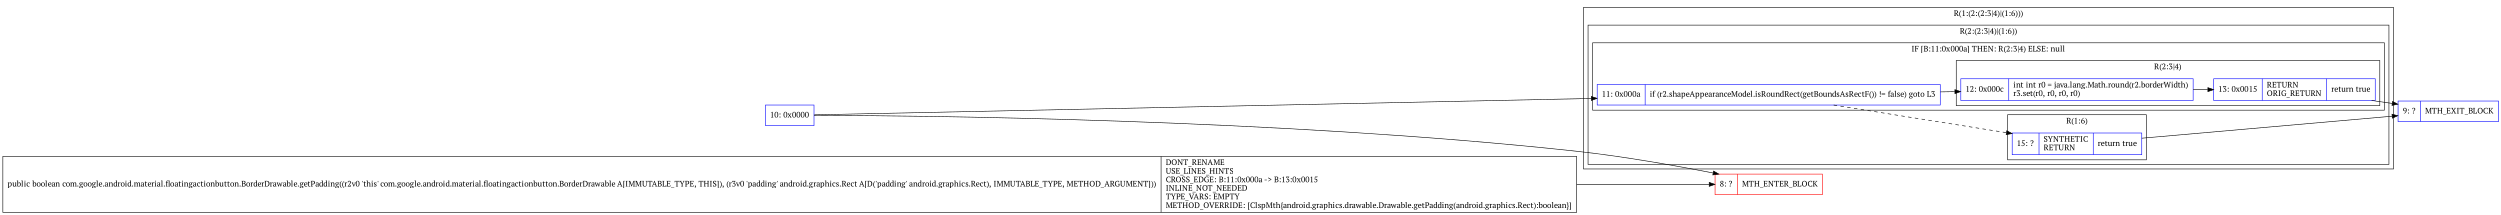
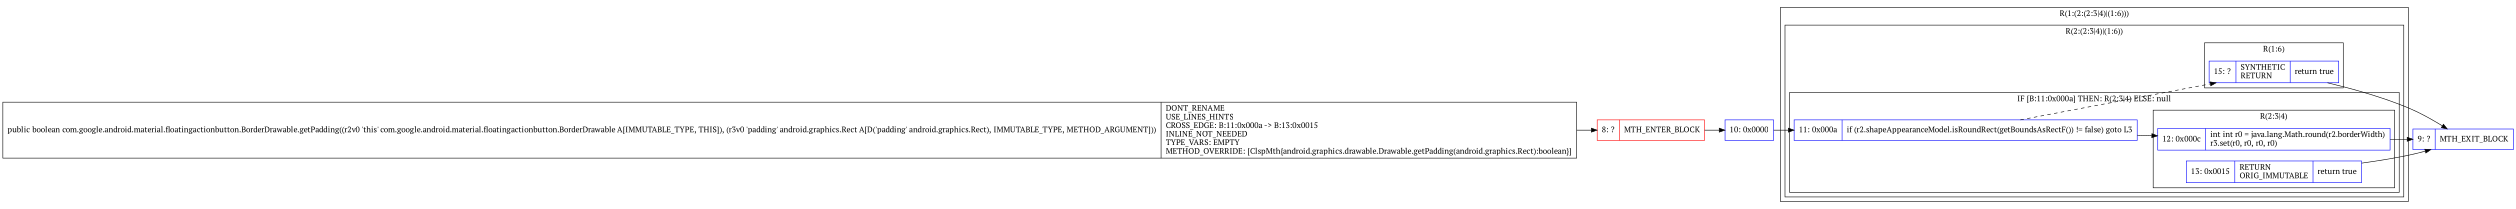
edge "12: 0x000c" -> "13: 0x0015": now "12: 0x000c" -> "9: ?"
node "13: 0x0015": text "ORIG_RETURN" -> "ORIG_IMMUTABLE"
edge "10: 0x0000" -> "8: ?": reversed
